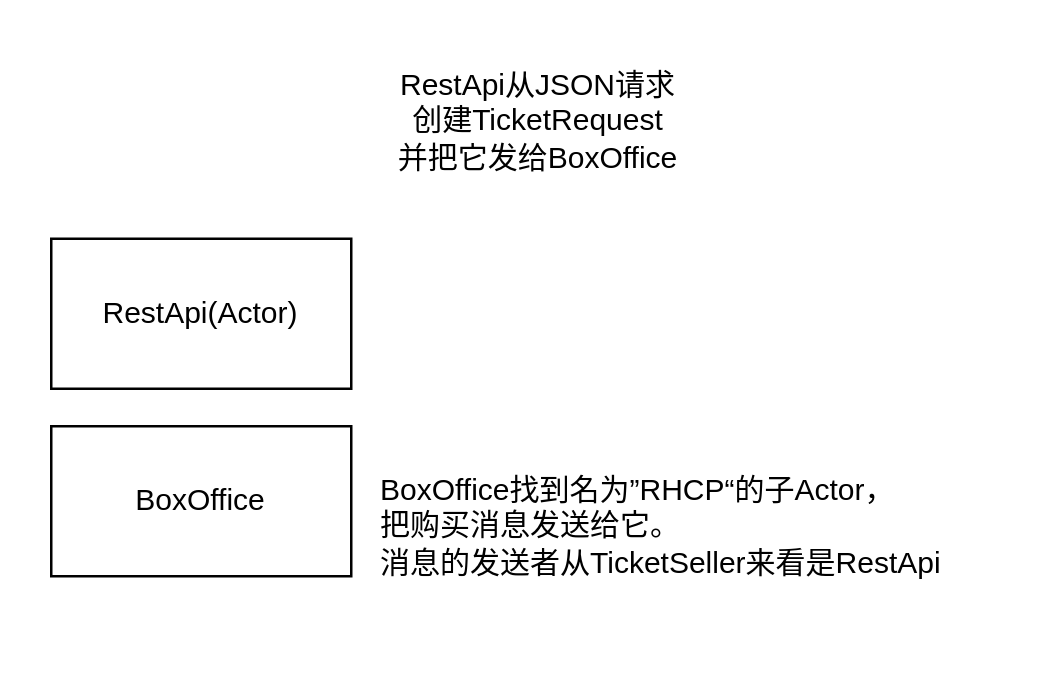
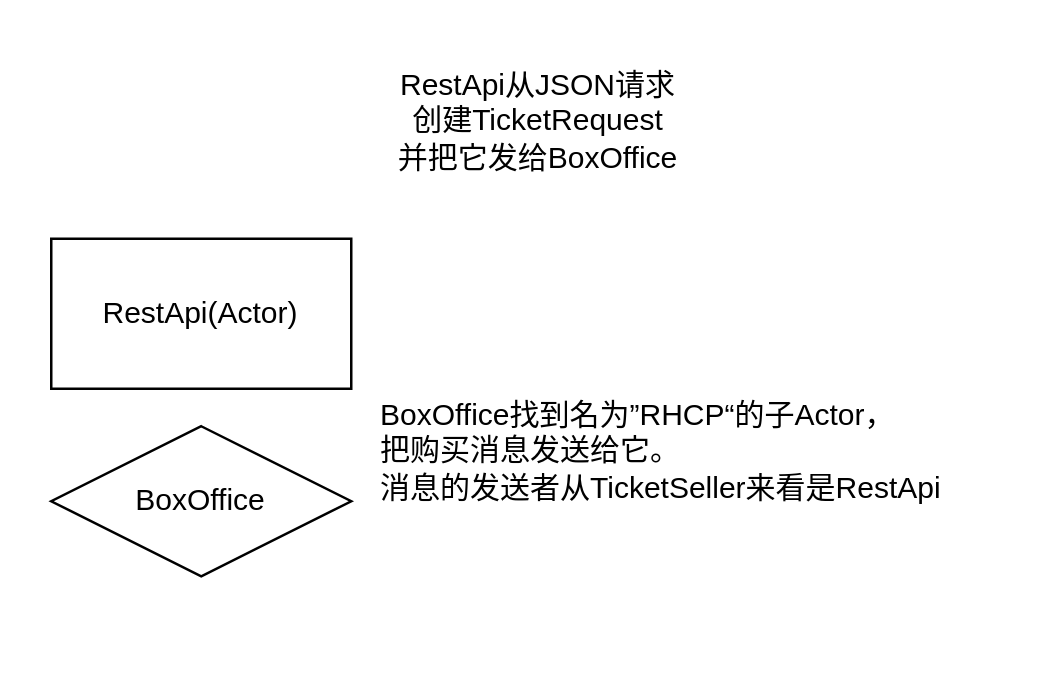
node "BoxOffice": shape rectangle -> diamond
node "BoxOffice找到名为”RHCP“的子Actor，把购买消息发送给它。消息的发送者从TicketSeller来看是RestApi": moved (689, 526) -> (689, 451)
